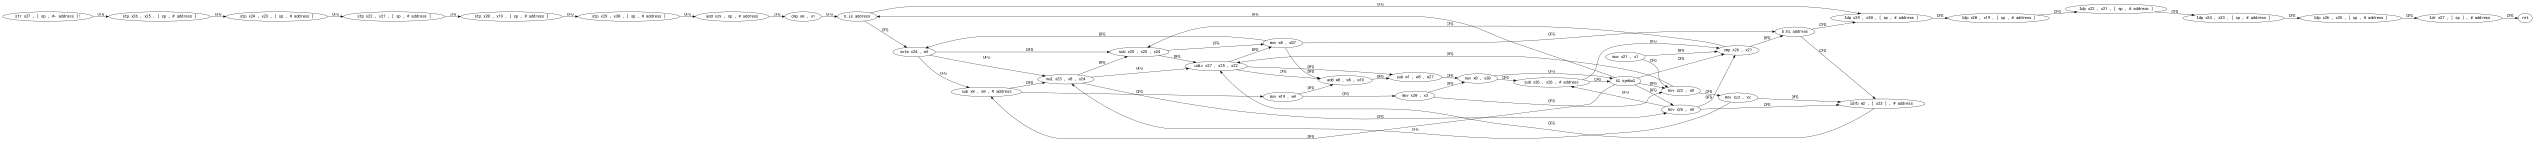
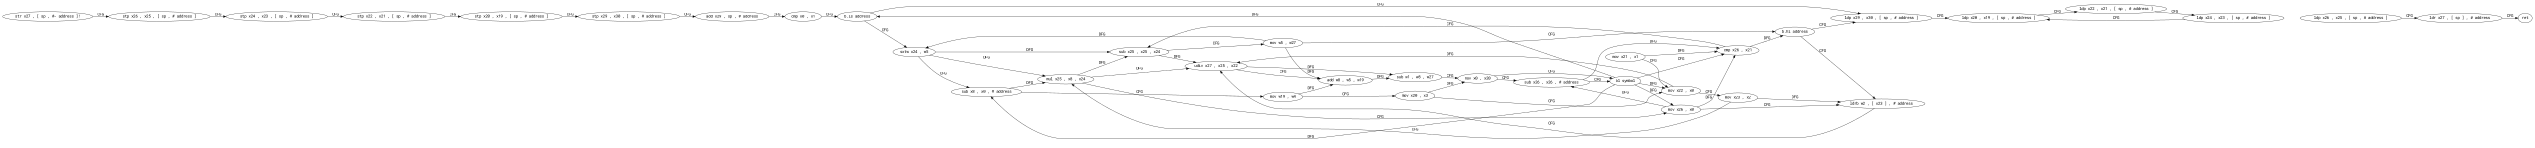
edge "ldp x24 , x23 , [ sp , # address ]" -> "ldp x26 , x25 , [ sp , # address ]": now "ldp x24 , x23 , [ sp , # address ]" -> "ldp x20 , x19 , [ sp , # address ]"
edge "udiv x27 , x25 , x22" -> "mov w5 , w27": removed, label "DFG"
